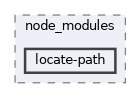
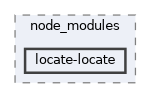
node "locate-path": label "locate-path" -> "locate-locate"
